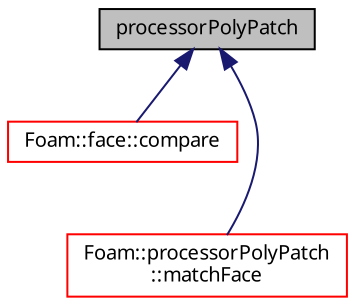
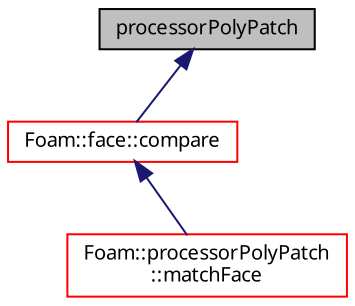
edge "Foam::processorPolyPatch ::matchFace" -> "processorPolyPatch": now "Foam::processorPolyPatch ::matchFace" -> "Foam::face::compare"
